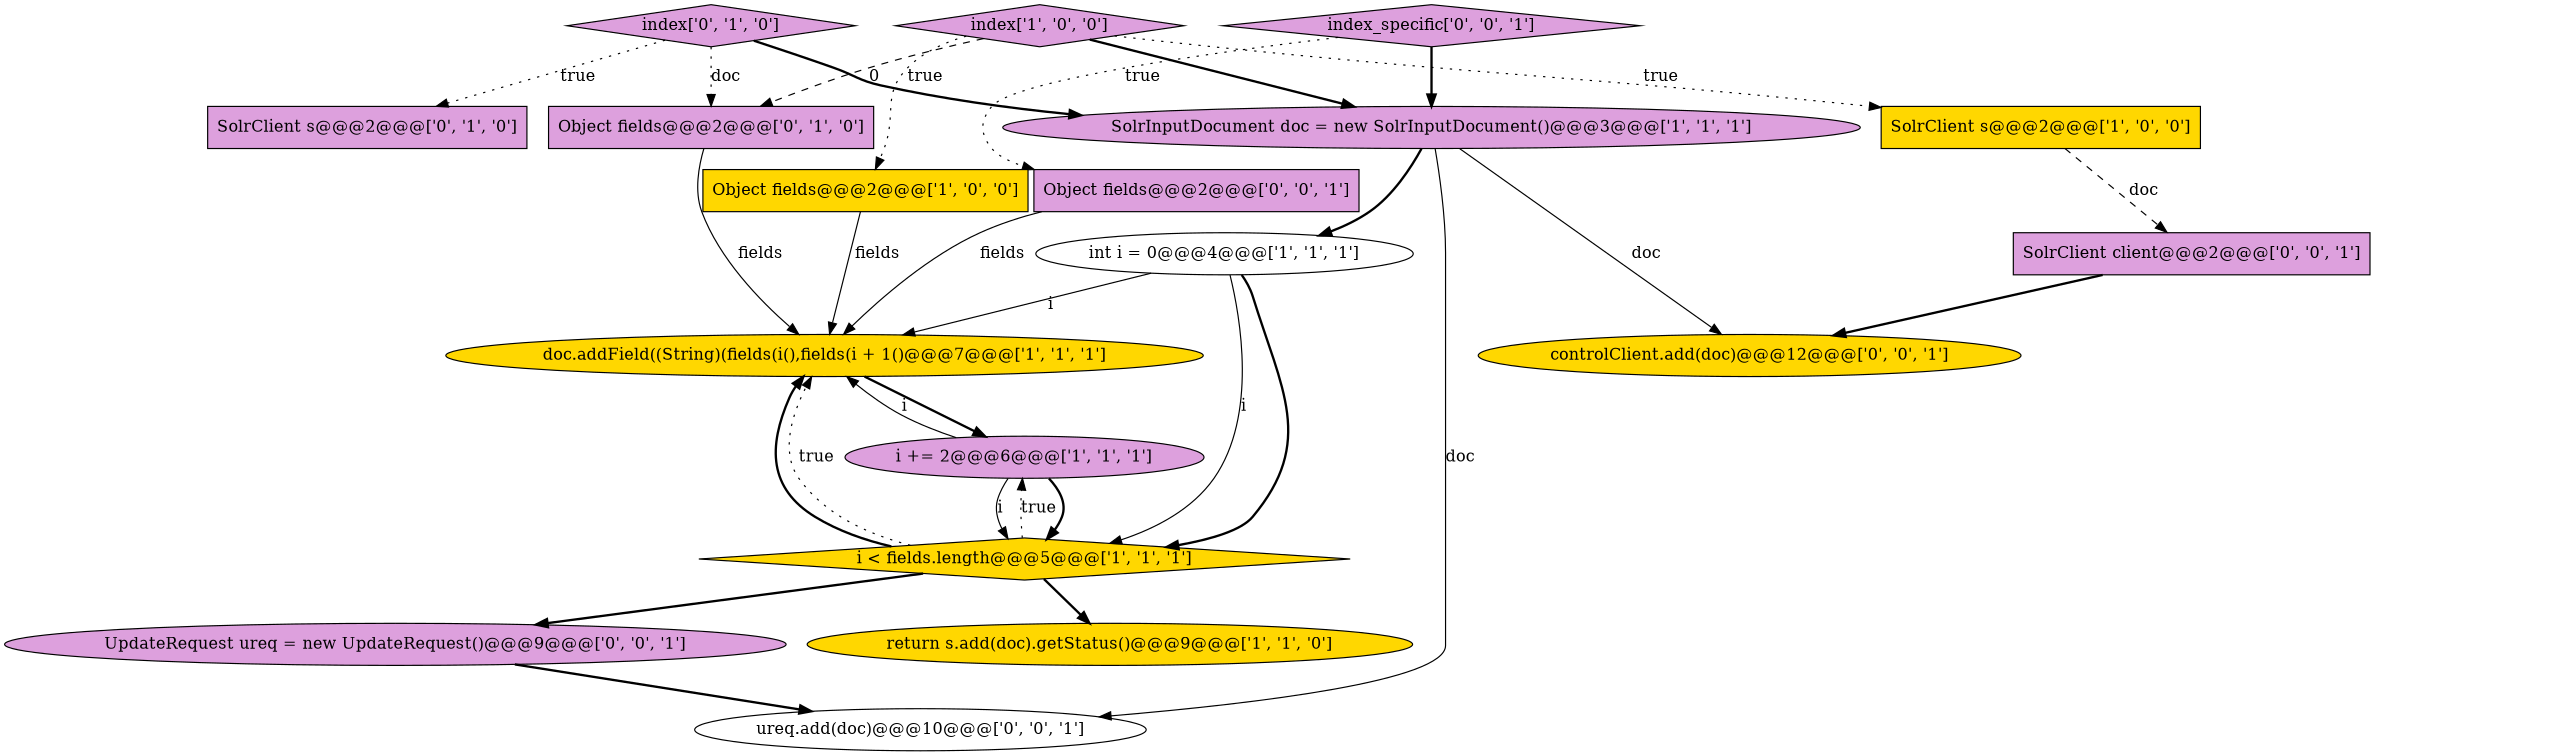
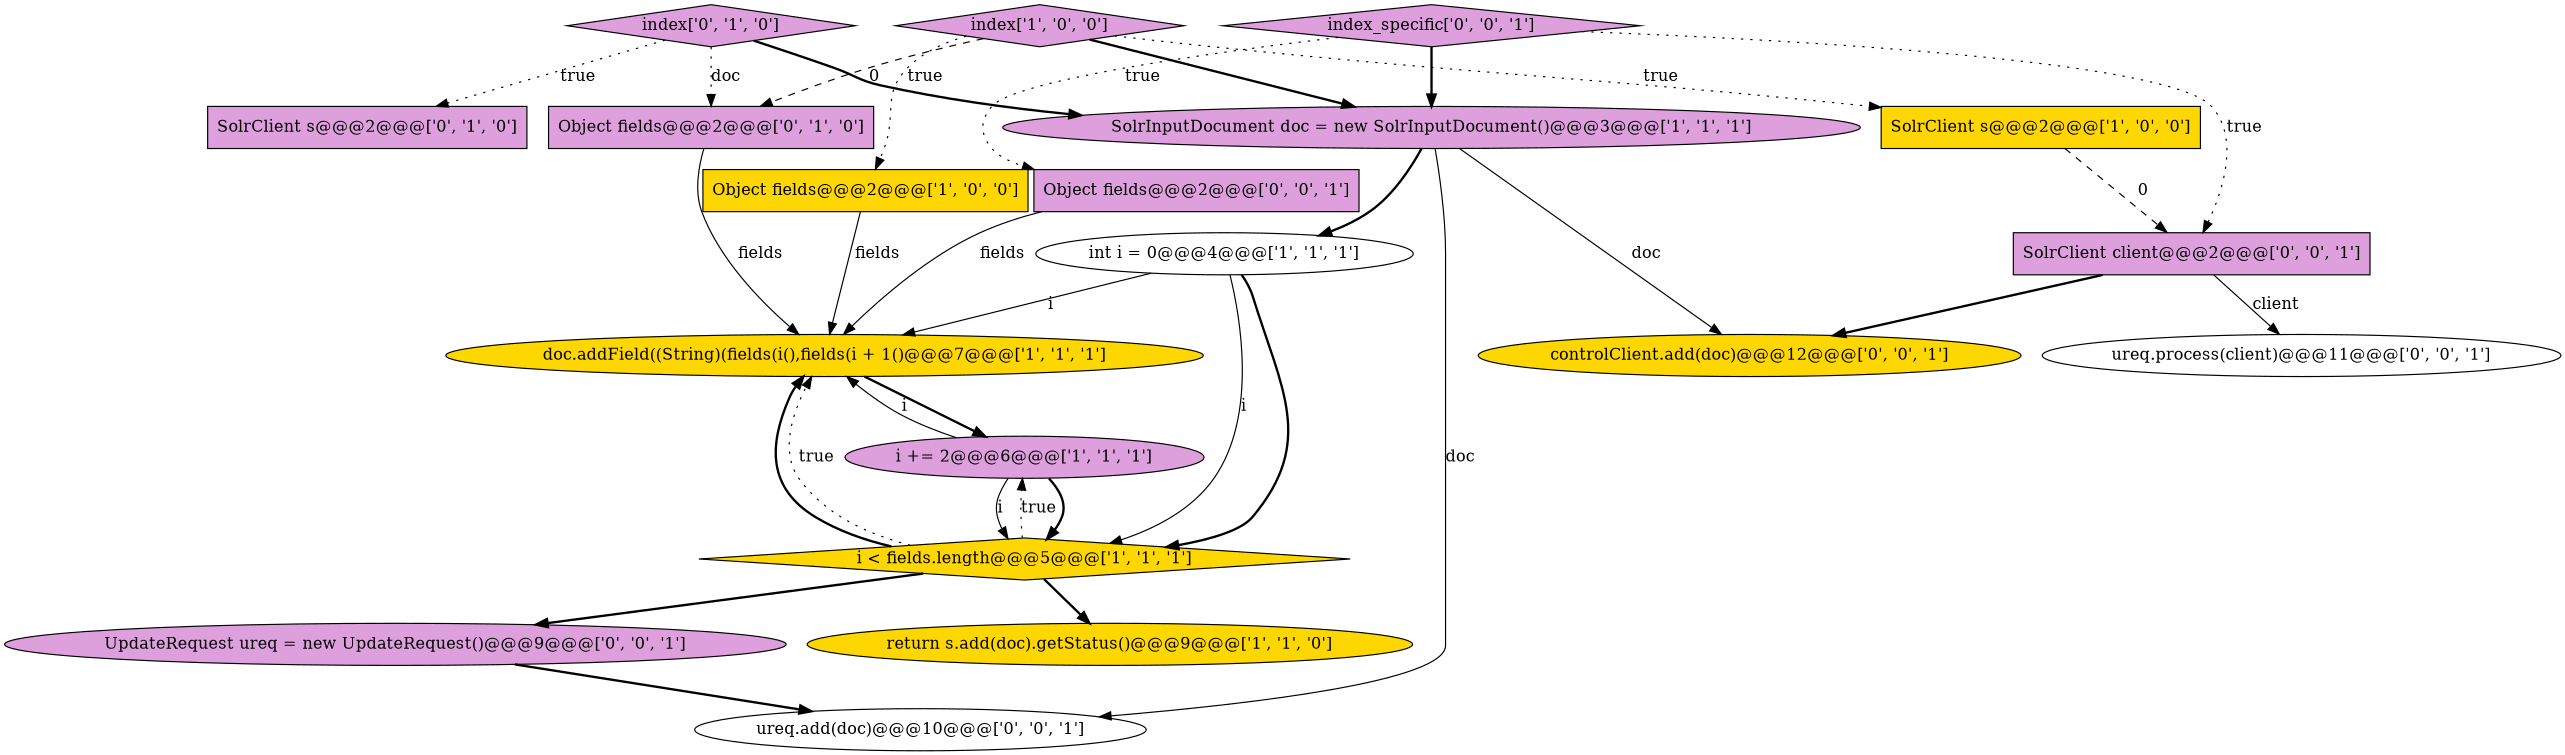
edge "index_specific['0', '0', '1']" -> "SolrClient client@@@2@@@['0', '0', '1']": added, label "true"
edge "SolrClient s@@@2@@@['1', '0', '0']" -> "SolrClient client@@@2@@@['0', '0', '1']": label "doc" -> "0"
node "ureq.process(client)@@@11@@@['0', '0', '1']": added
